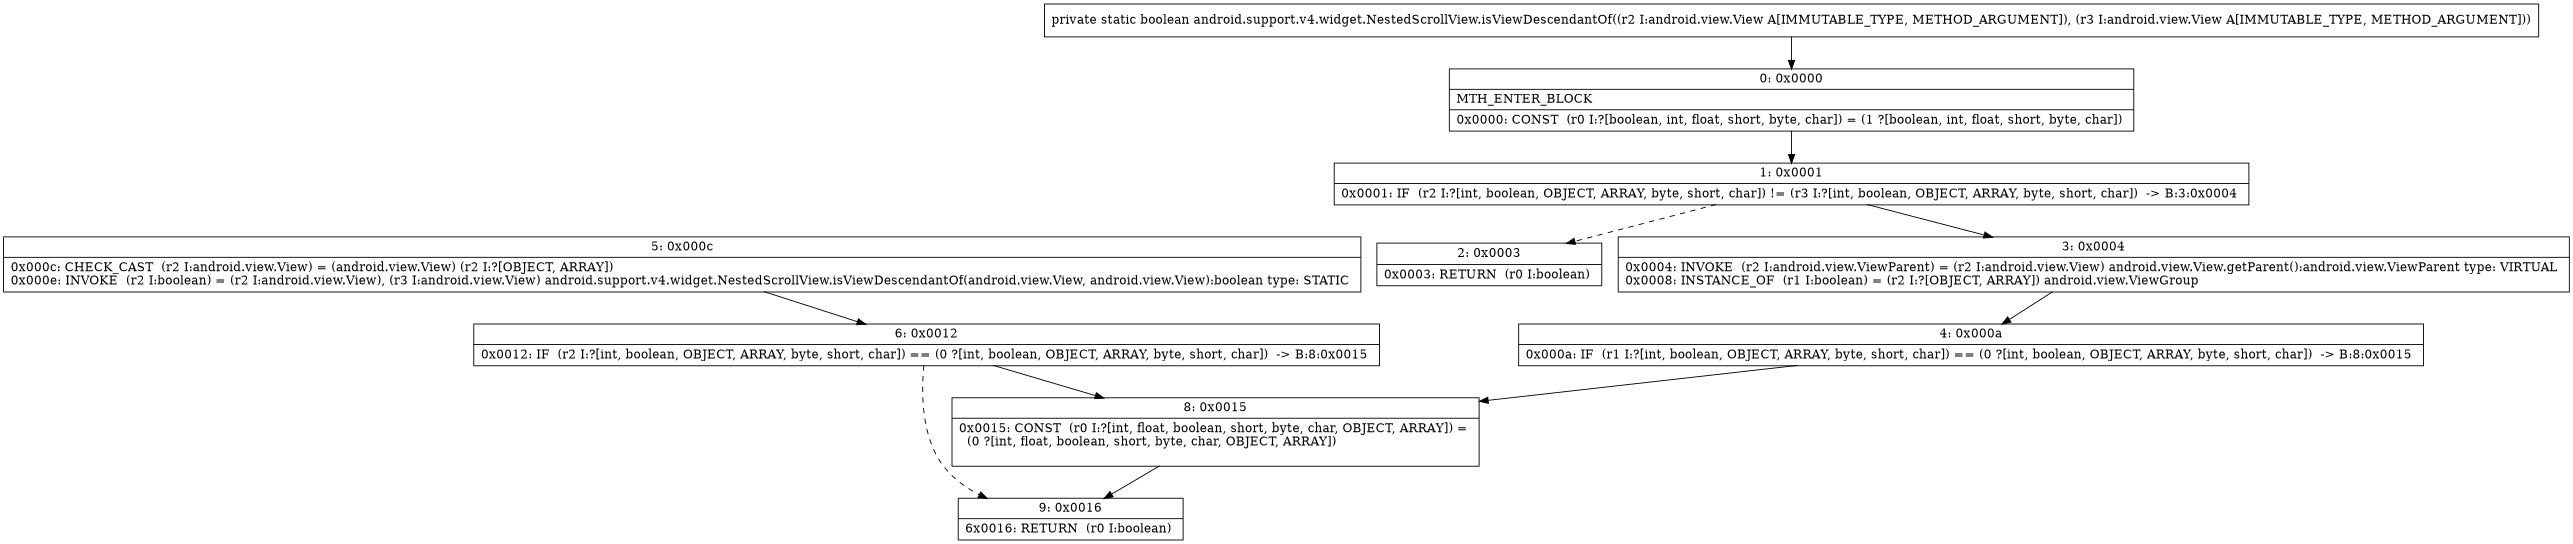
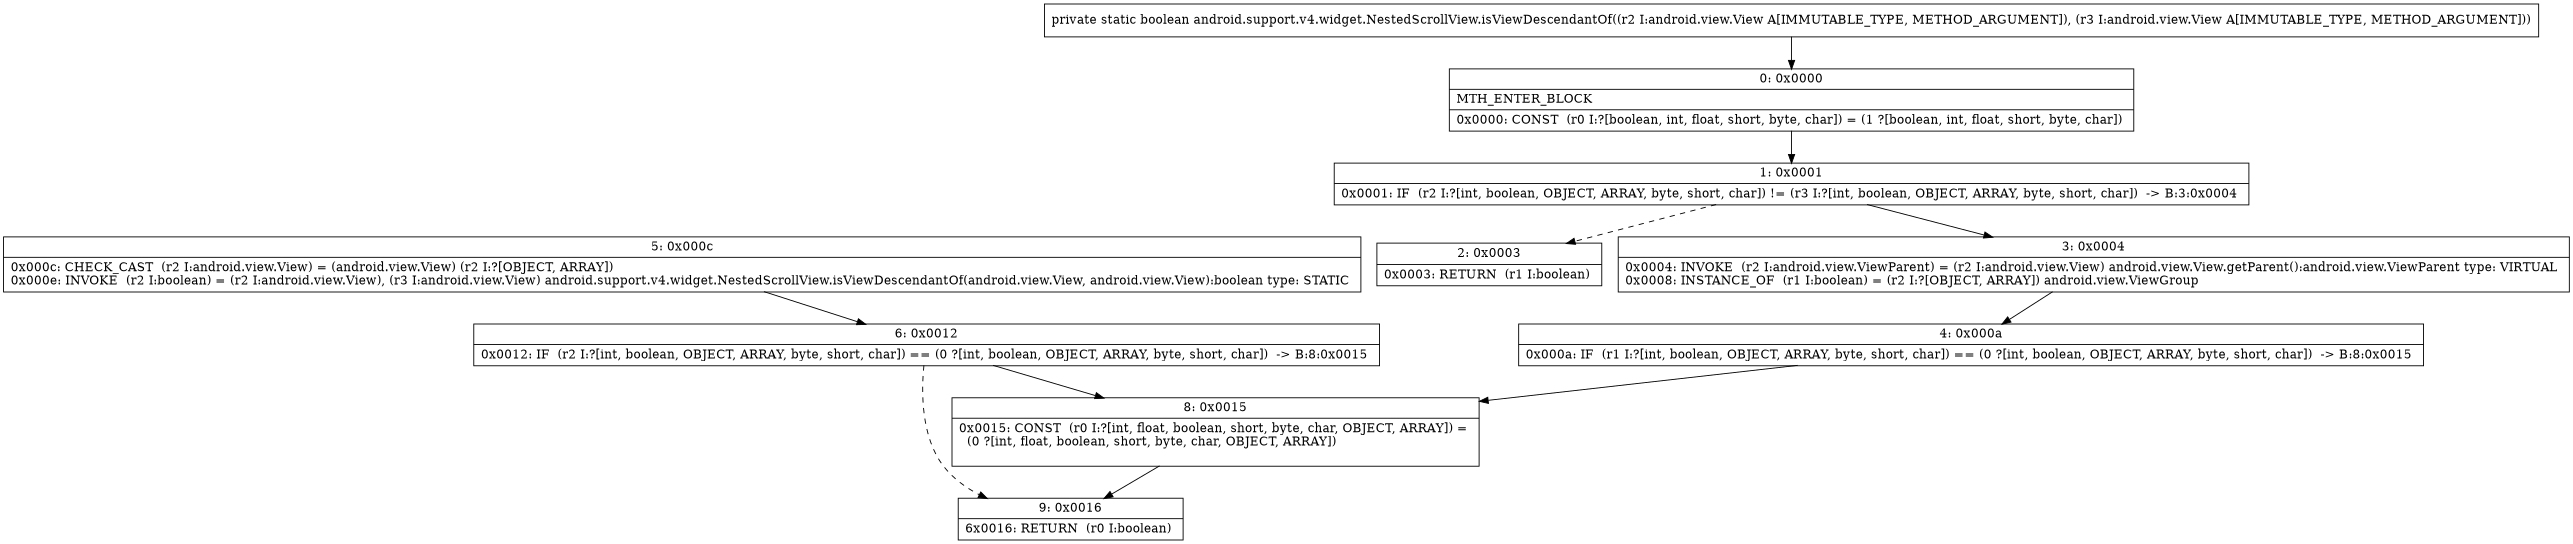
node "2: 0x0003": text "0x0003: RETURN  (r0 I:boolean)" -> "0x0003: RETURN  (r1 I:boolean)"
